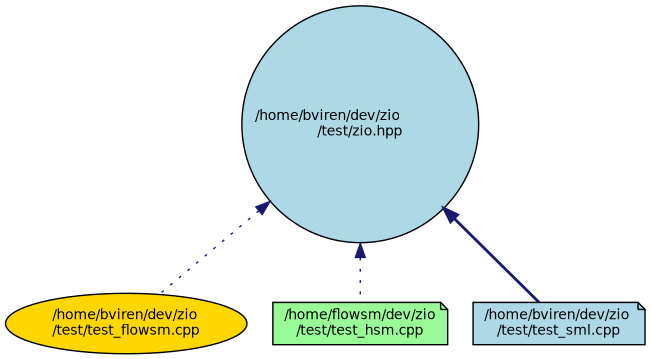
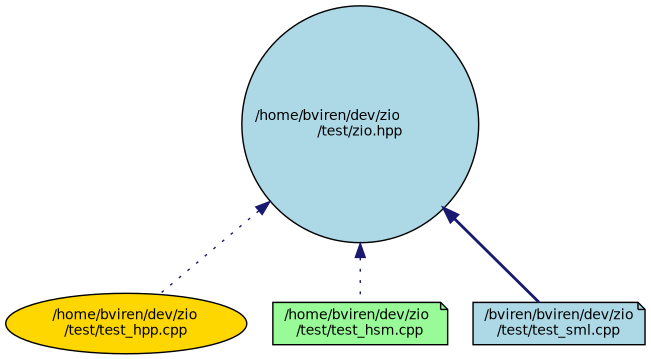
node "/home/bviren/dev/zio /test/test_flowsm.cpp": label "/home/bviren/dev/zio /test/test_flowsm.cpp" -> "/home/bviren/dev/zio /test/test_hpp.cpp"
node "/home/flowsm/dev/zio /test/test_hsm.cpp": label "/home/flowsm/dev/zio /test/test_hsm.cpp" -> "/home/bviren/dev/zio /test/test_hsm.cpp"
node "/home/bviren/dev/zio /test/test_sml.cpp": label "/home/bviren/dev/zio /test/test_sml.cpp" -> "/bviren/bviren/dev/zio /test/test_sml.cpp"
